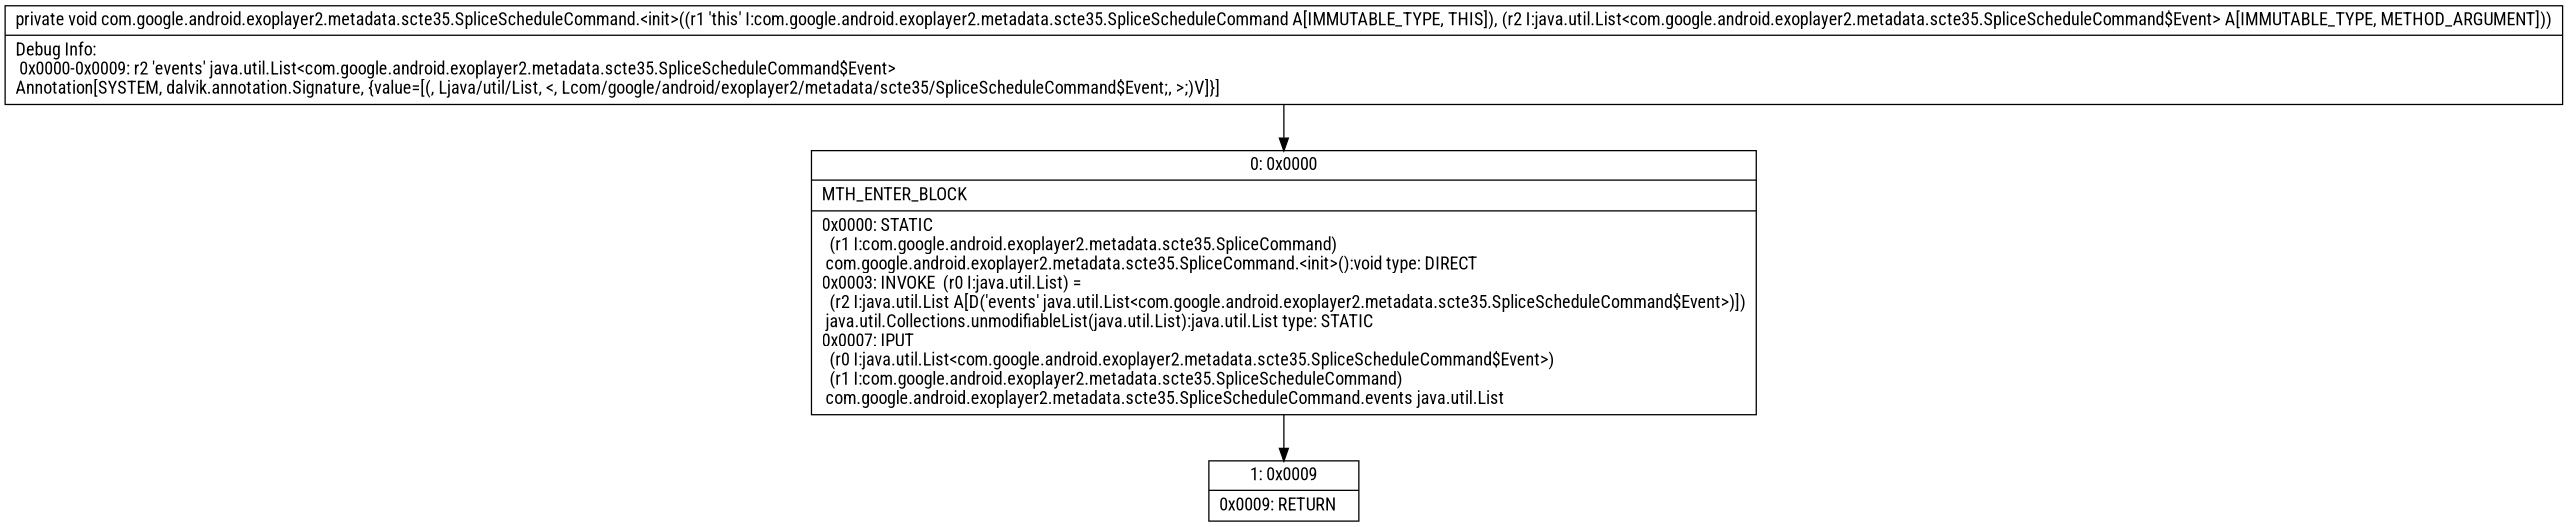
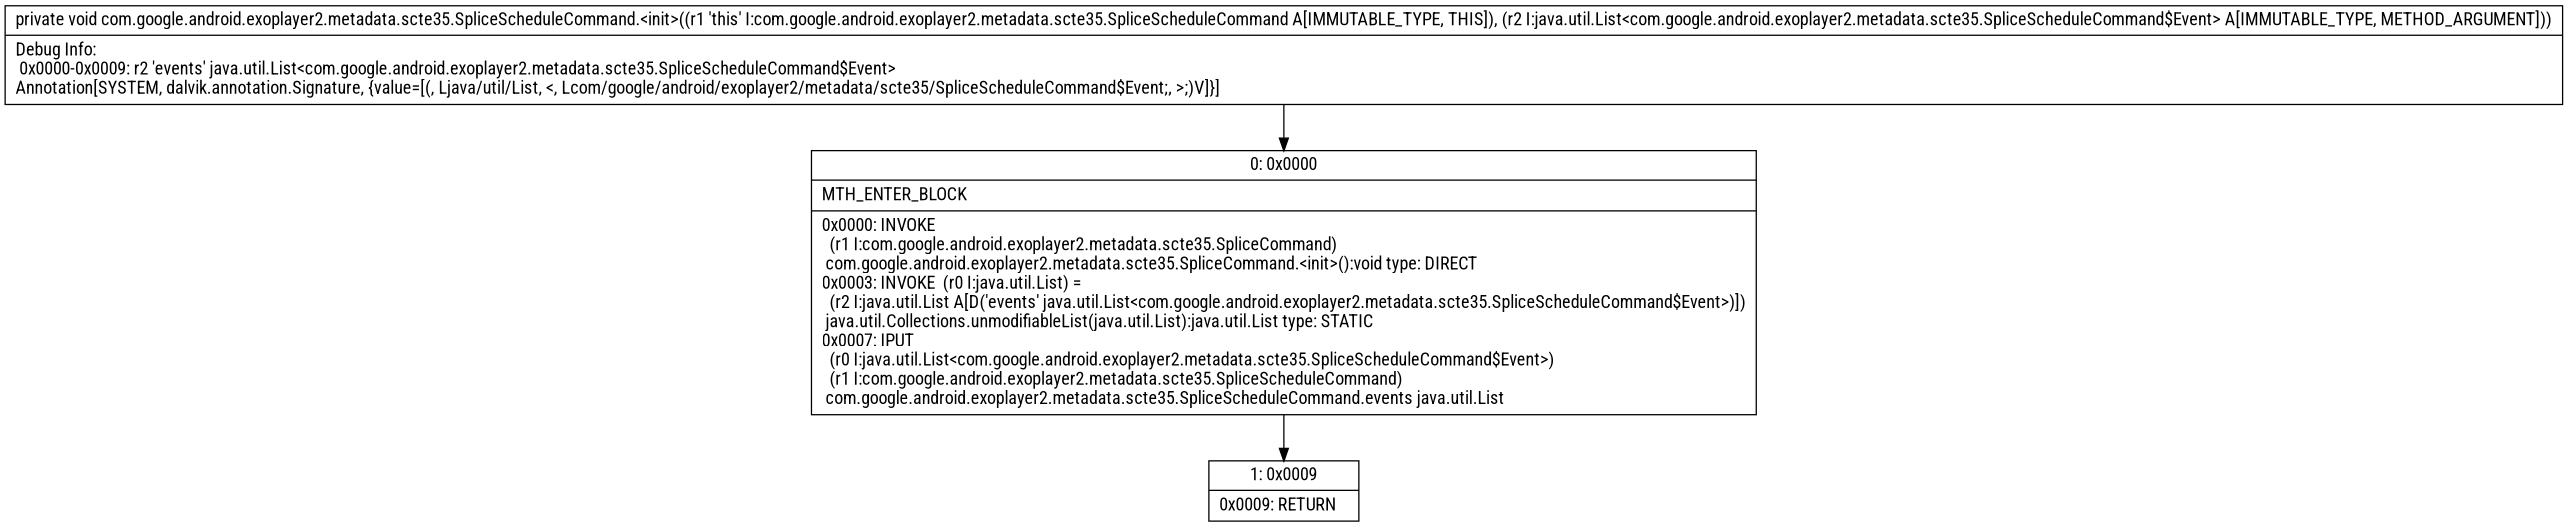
node "0: 0x0000": text "0x0000: STATIC" -> "0x0000: INVOKE"
